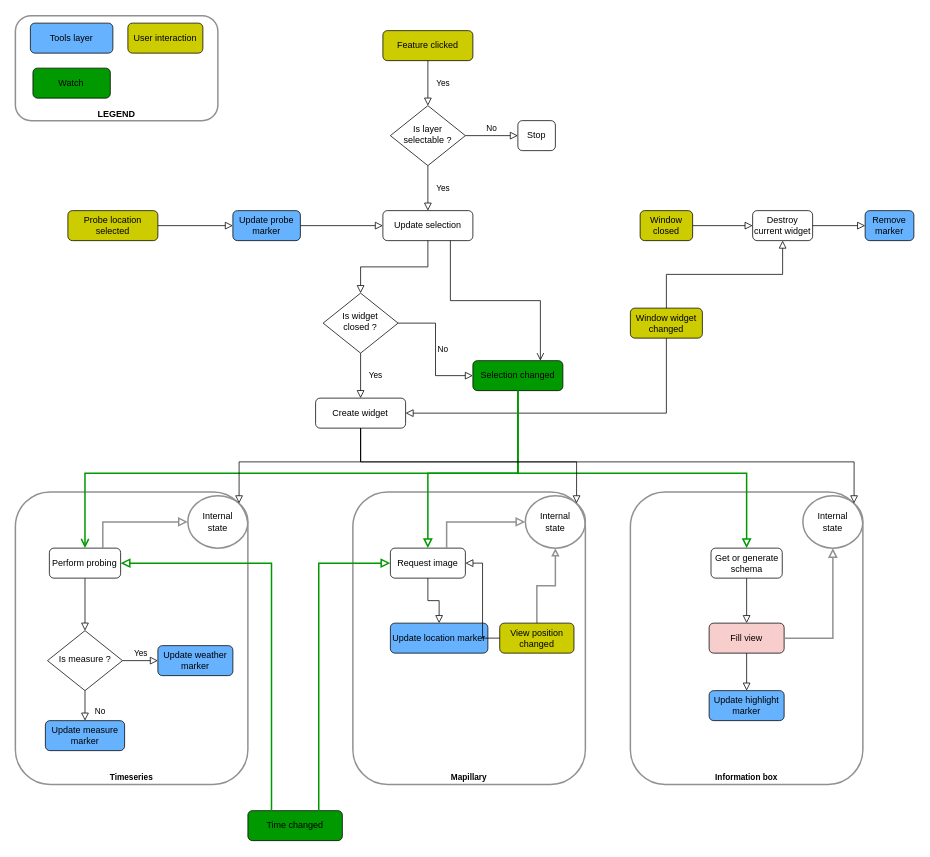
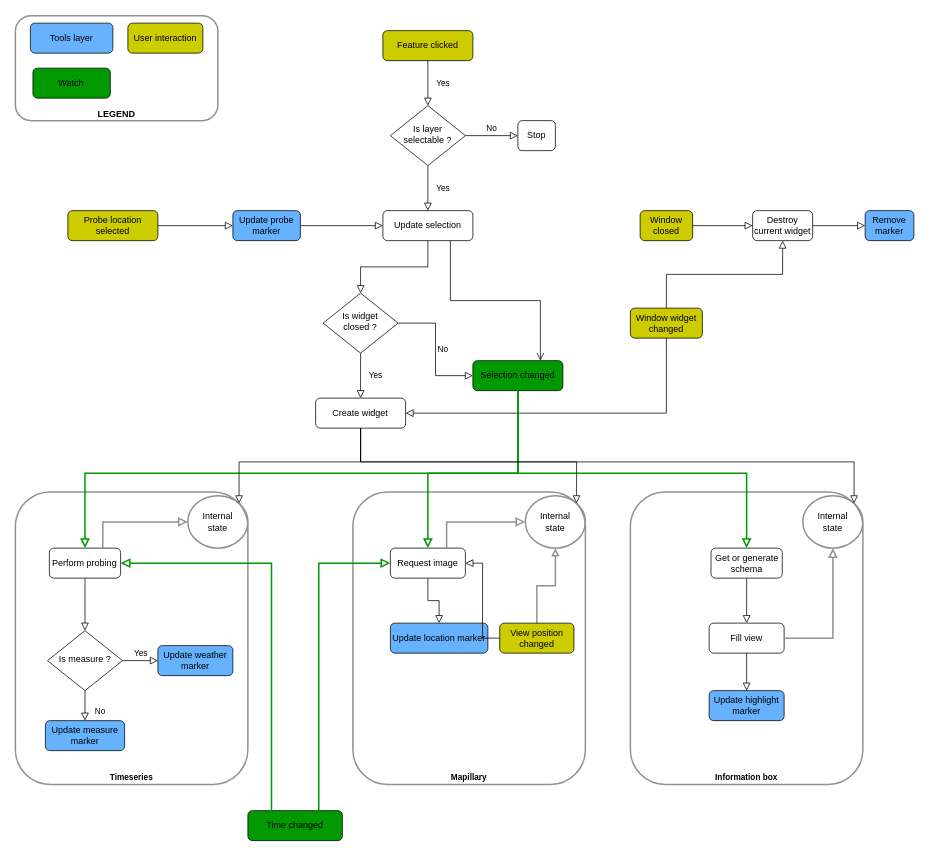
edge "Selection changed" -> "Perform probing": arrowhead open -> block
node "Fill view": fillcolor #f8cecc -> #ffffff
